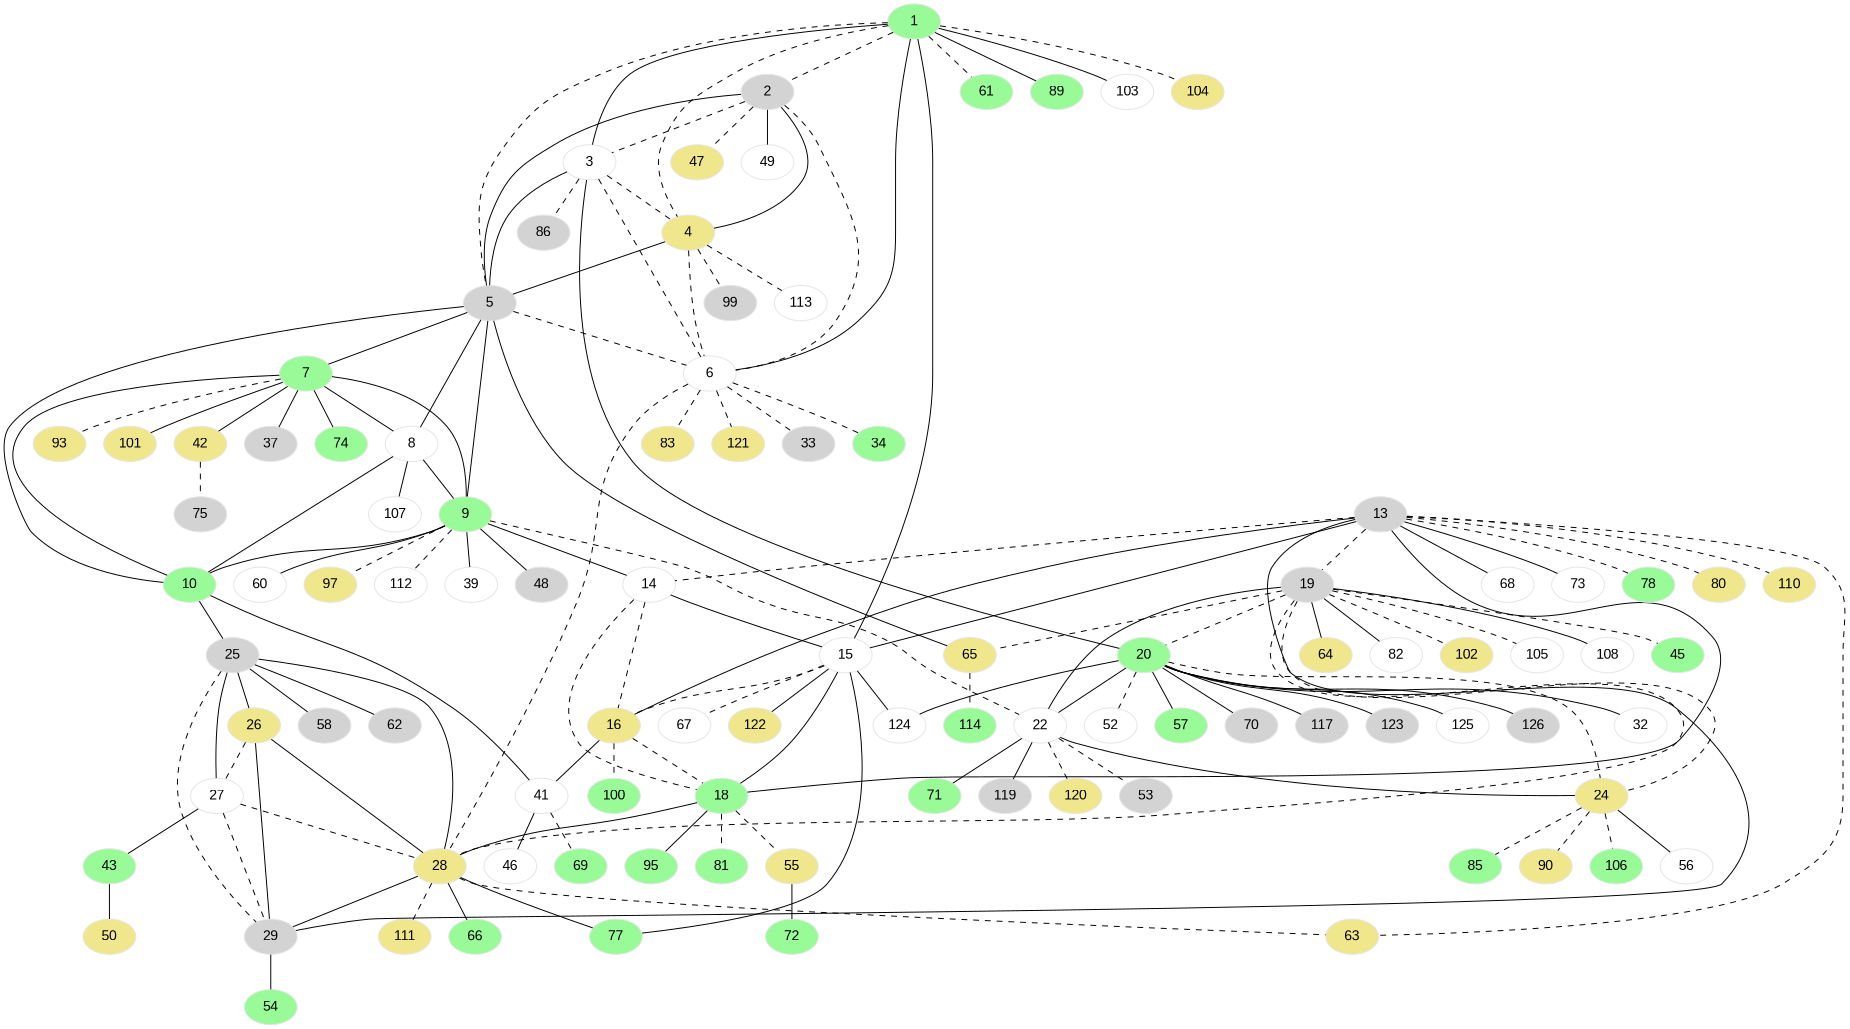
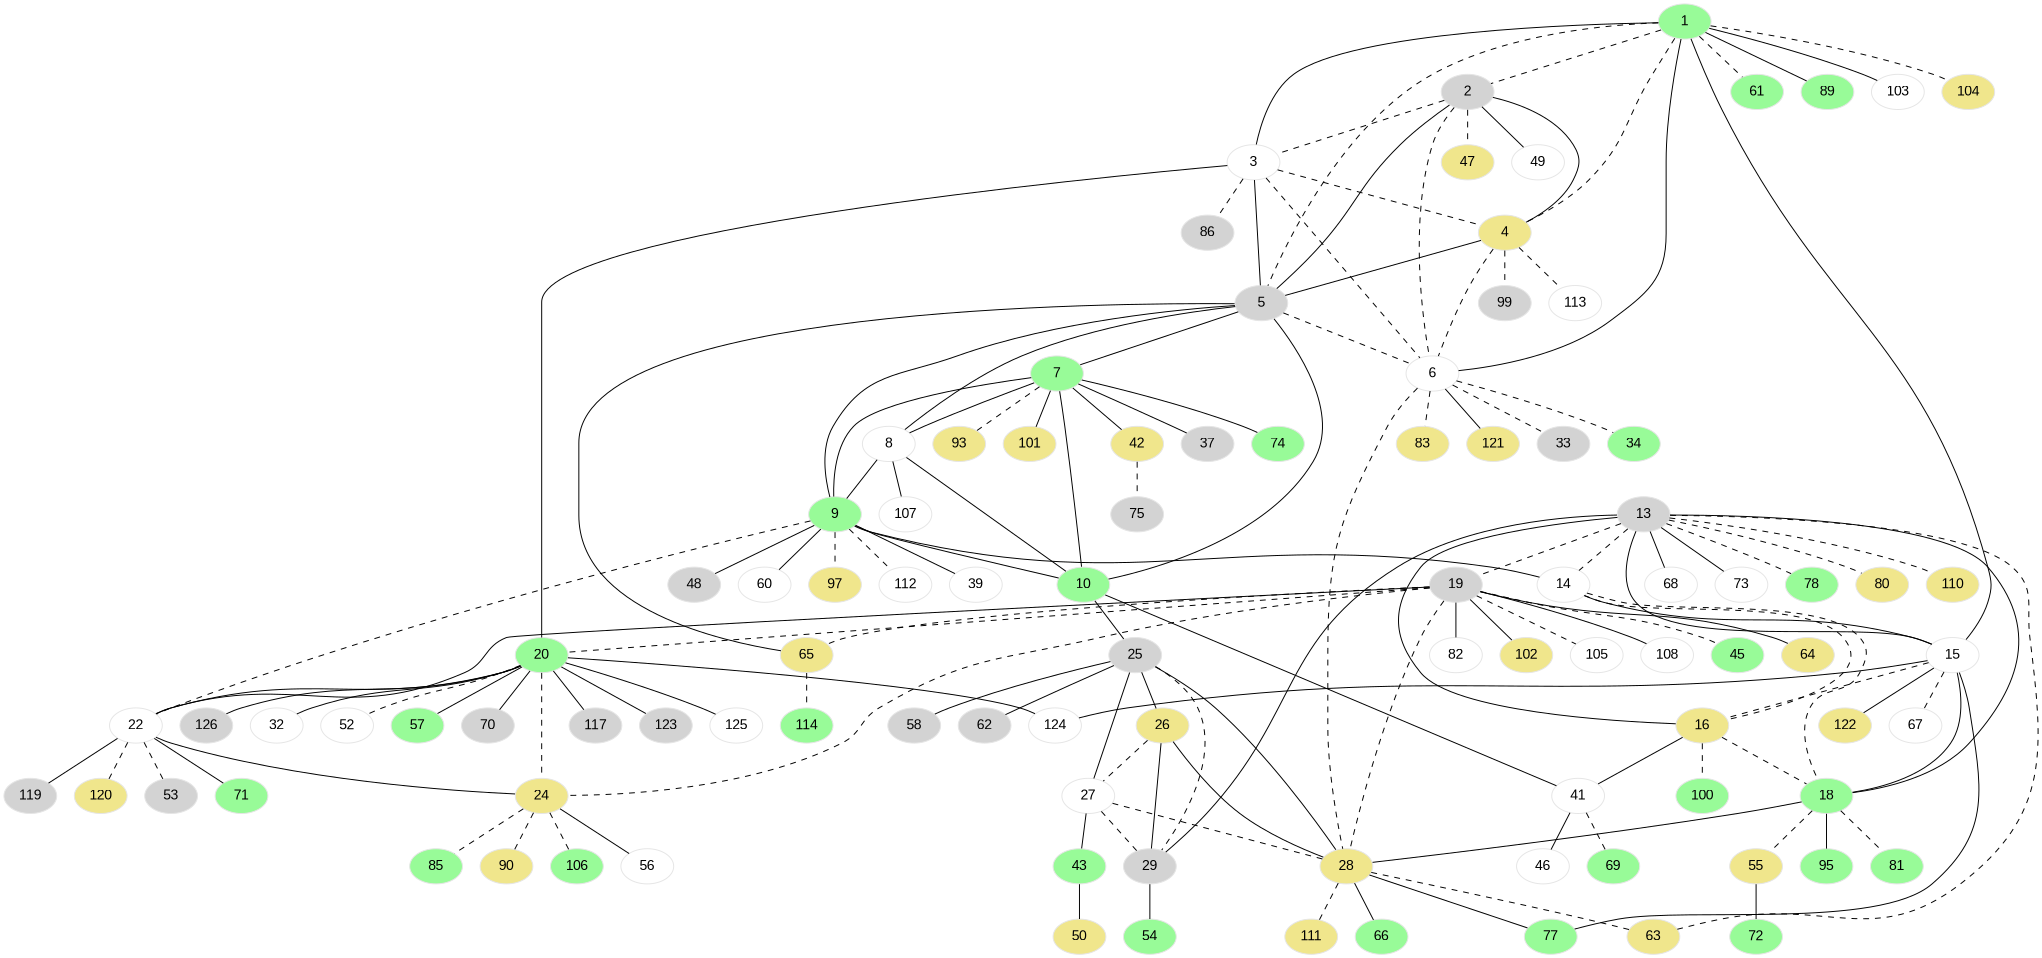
edge "6" -- "121": style dashed -> solid
edge "19" -- "102": style dashed -> solid
edge "28" -- "29": removed
